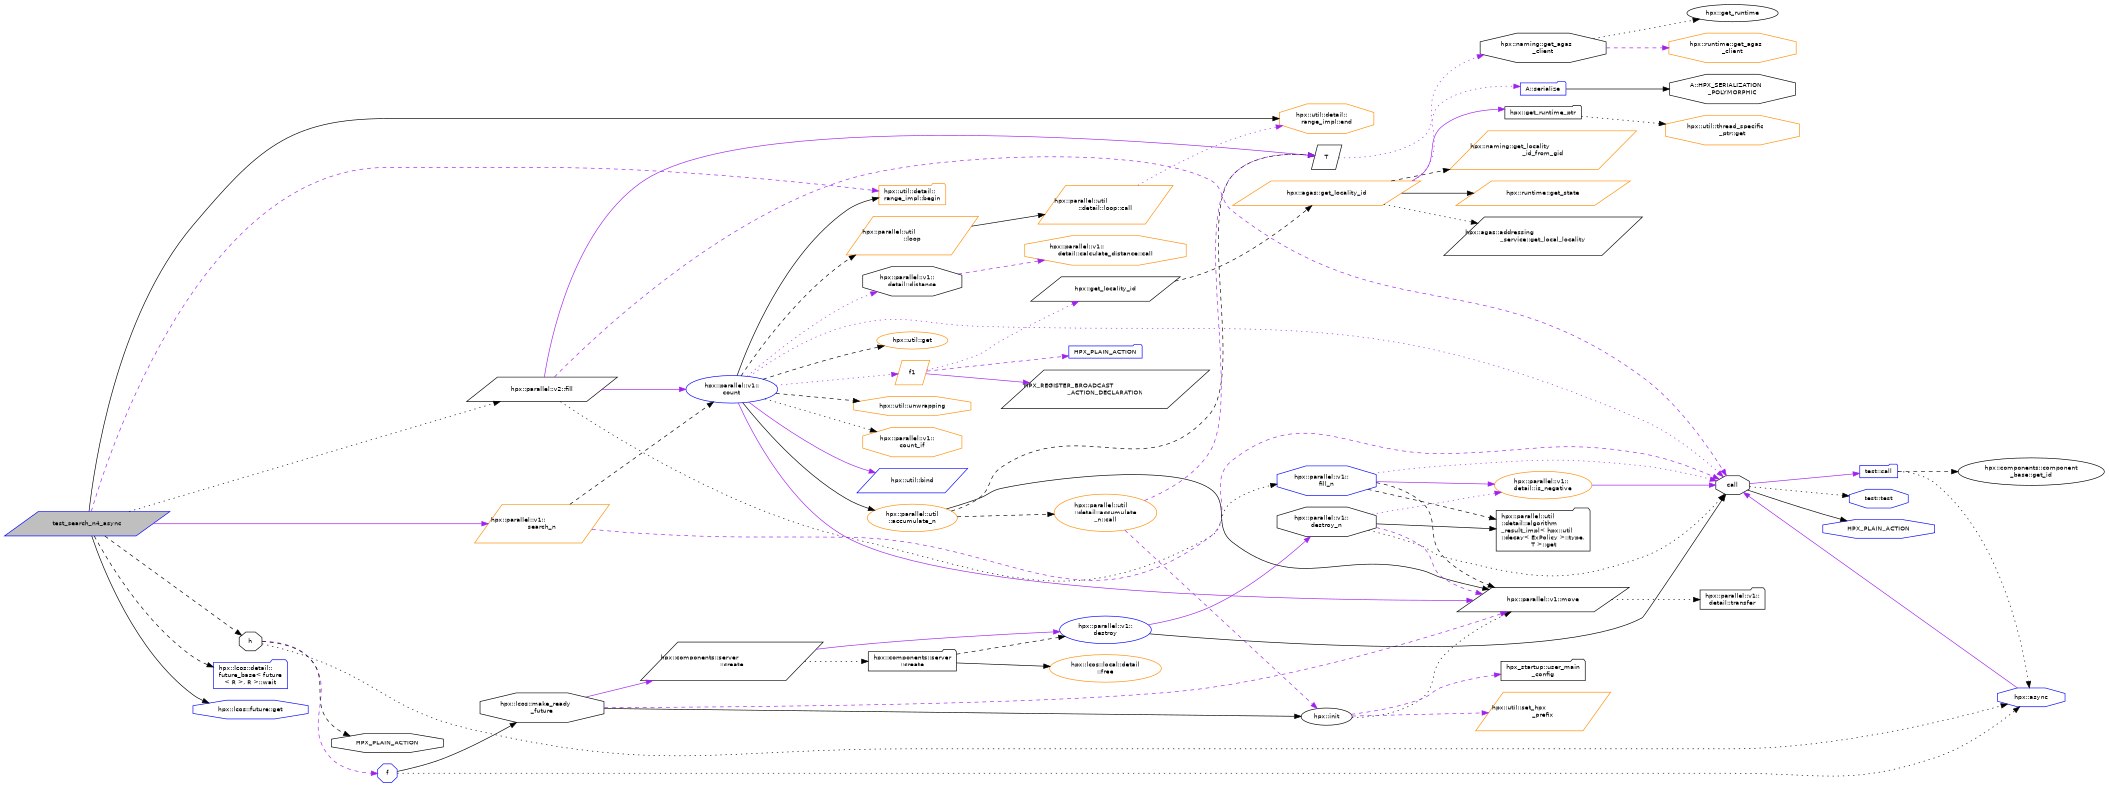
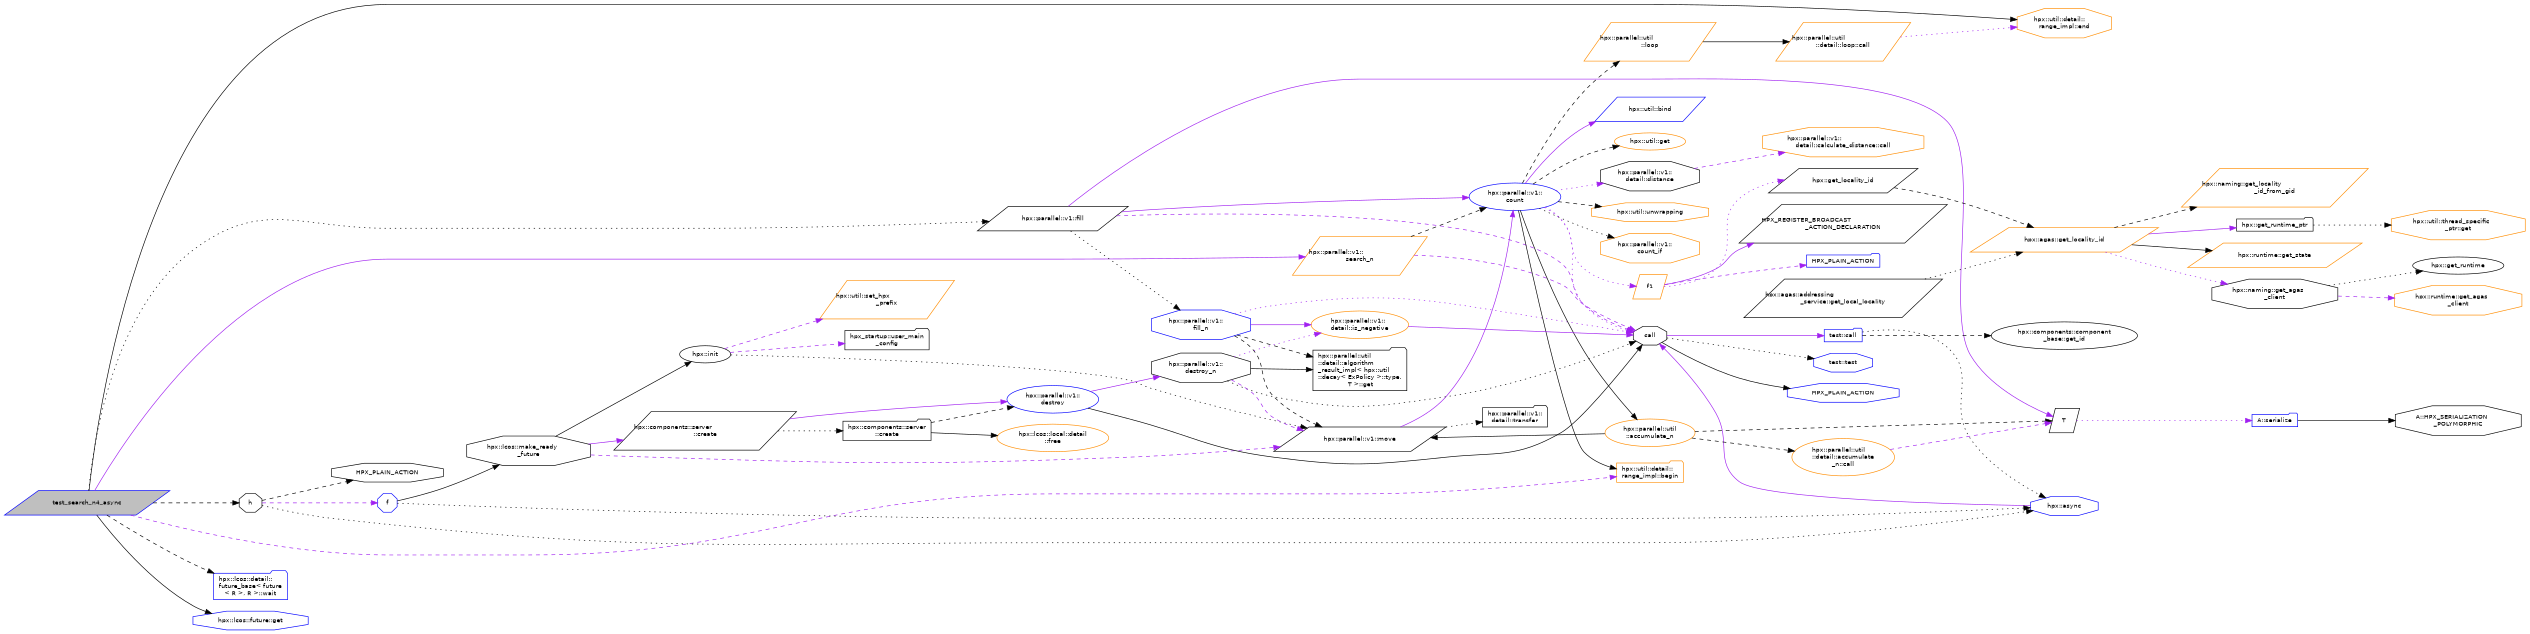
edge "hpx::agas::get_locality_id" -> "hpx::agas::addressing _service::get_local_locality": reversed
node "hpx::parallel::v2::fill": label "hpx::parallel::v2::fill" -> "hpx::parallel::v1::fill"
edge "hpx::parallel::v1:: count" -> "hpx::parallel::v1::move": reversed
edge "hpx::parallel::util ::detail::accumulate _n::call" -> "hpx::init": removed
